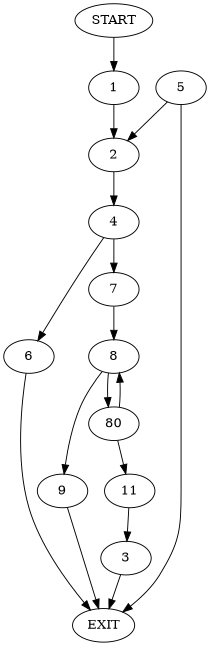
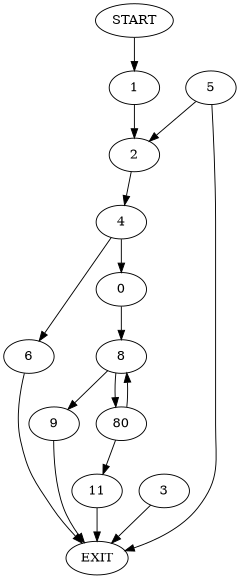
node "7": label "7" -> "0"
edge "11" -> "3": now "11" -> "EXIT"
